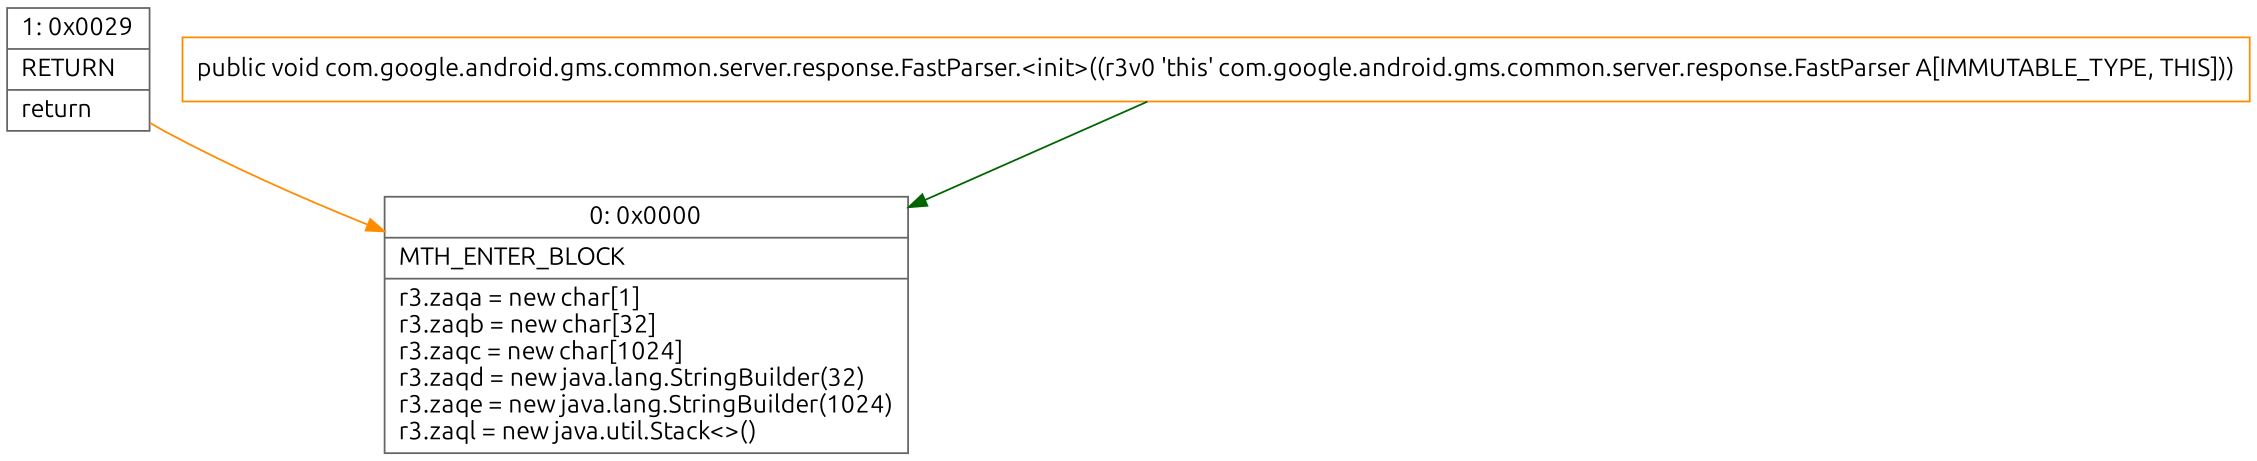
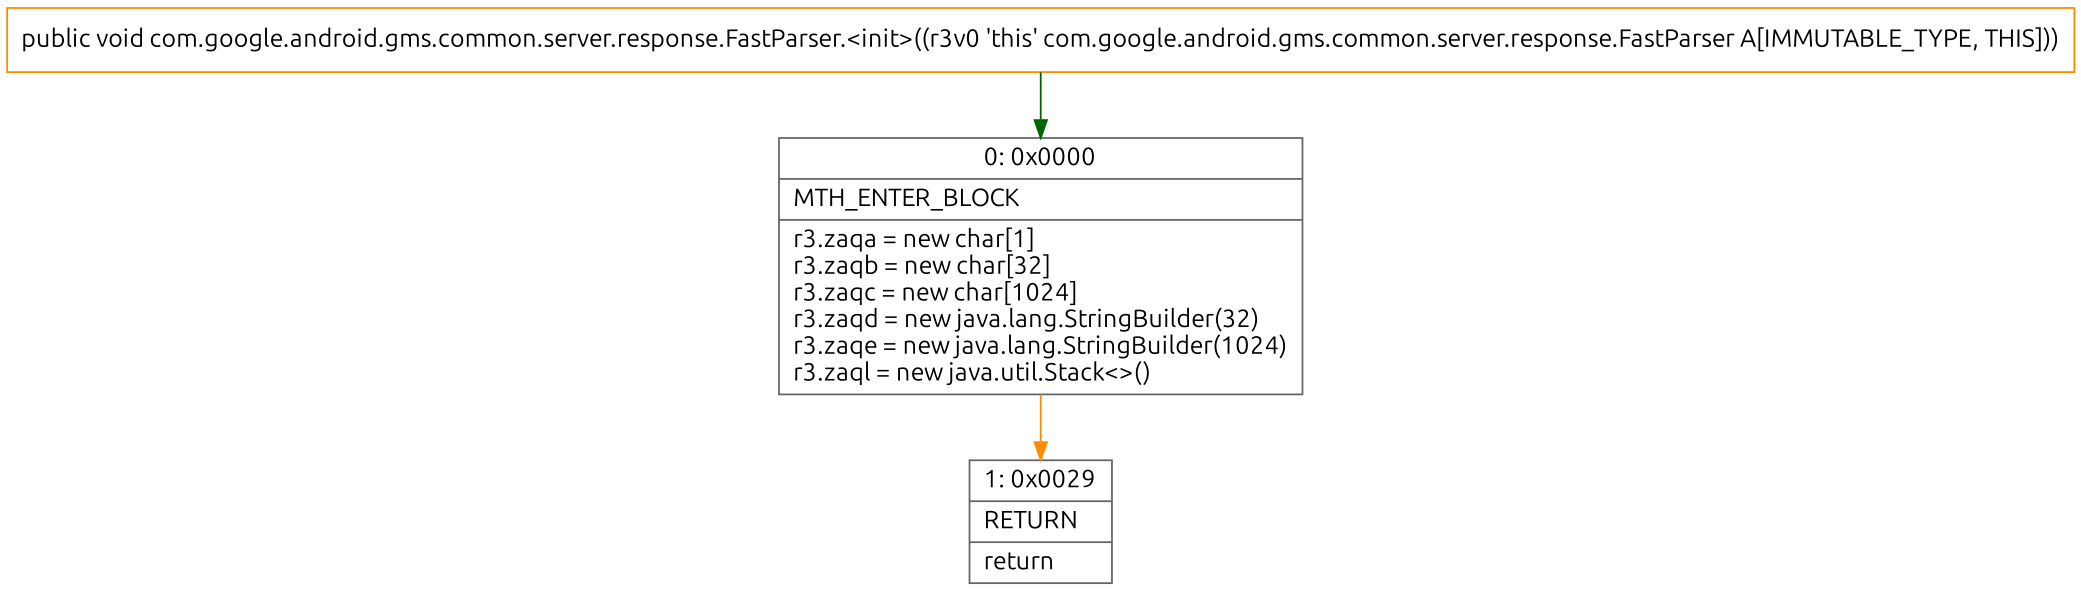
edge "1: 0x0029" -> "0: 0x0000": reversed
